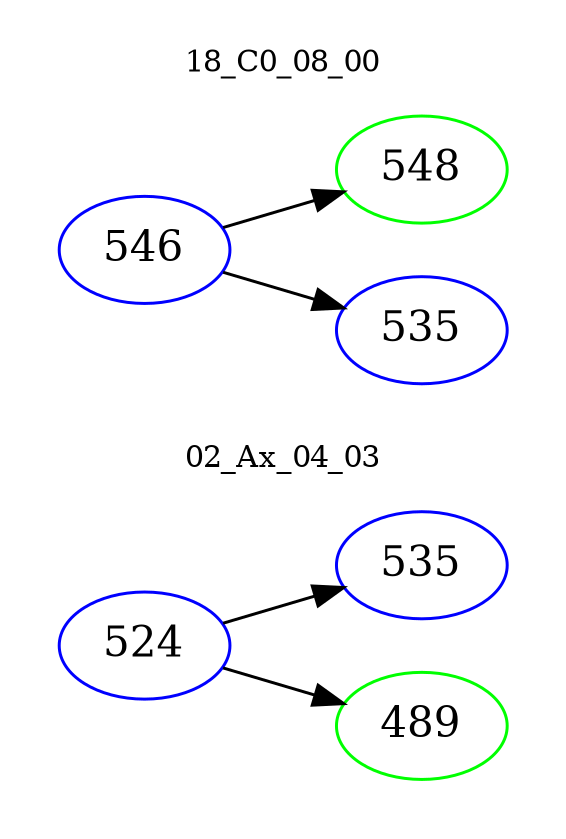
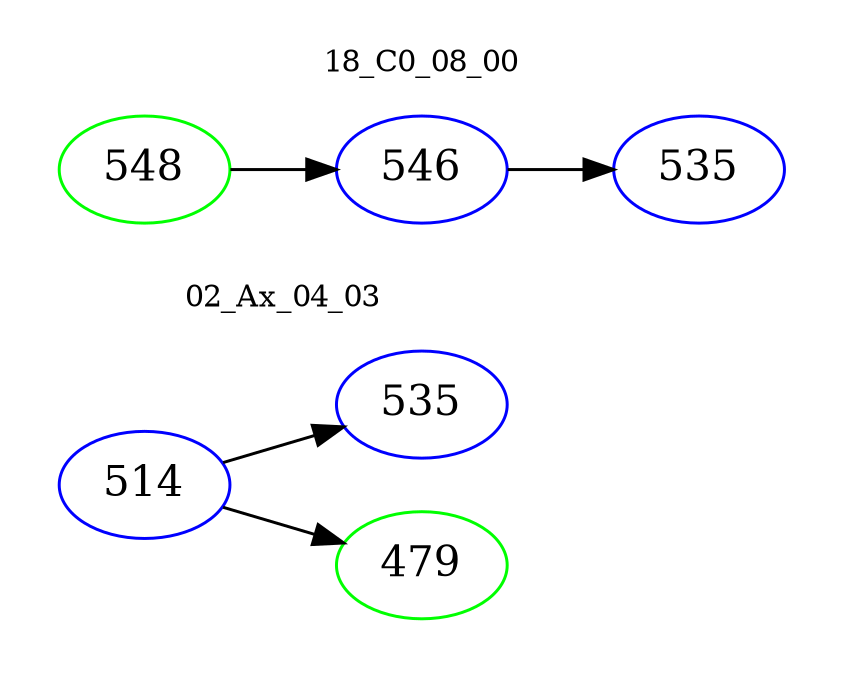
edge "546" -> "548": reversed
node "524": label "524" -> "514"
node "489": label "489" -> "479"
